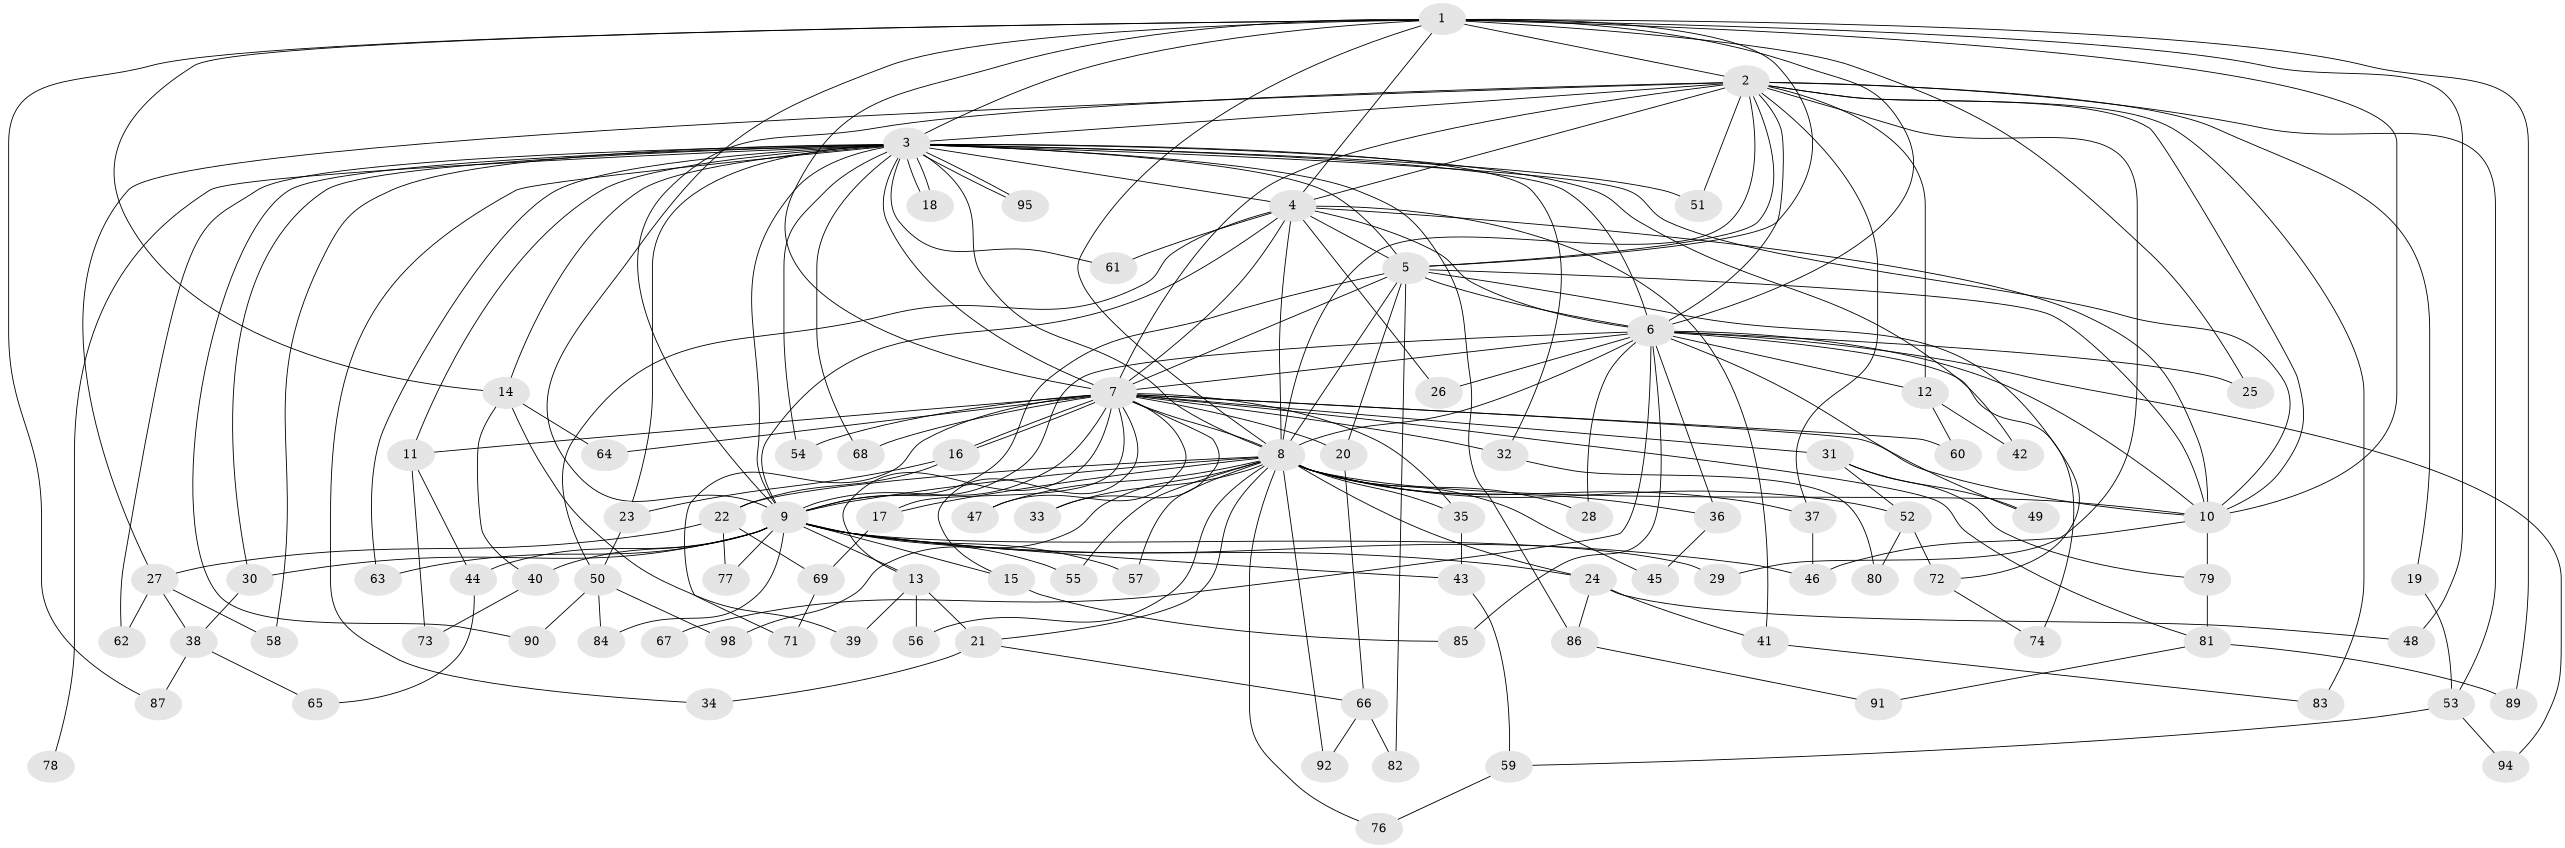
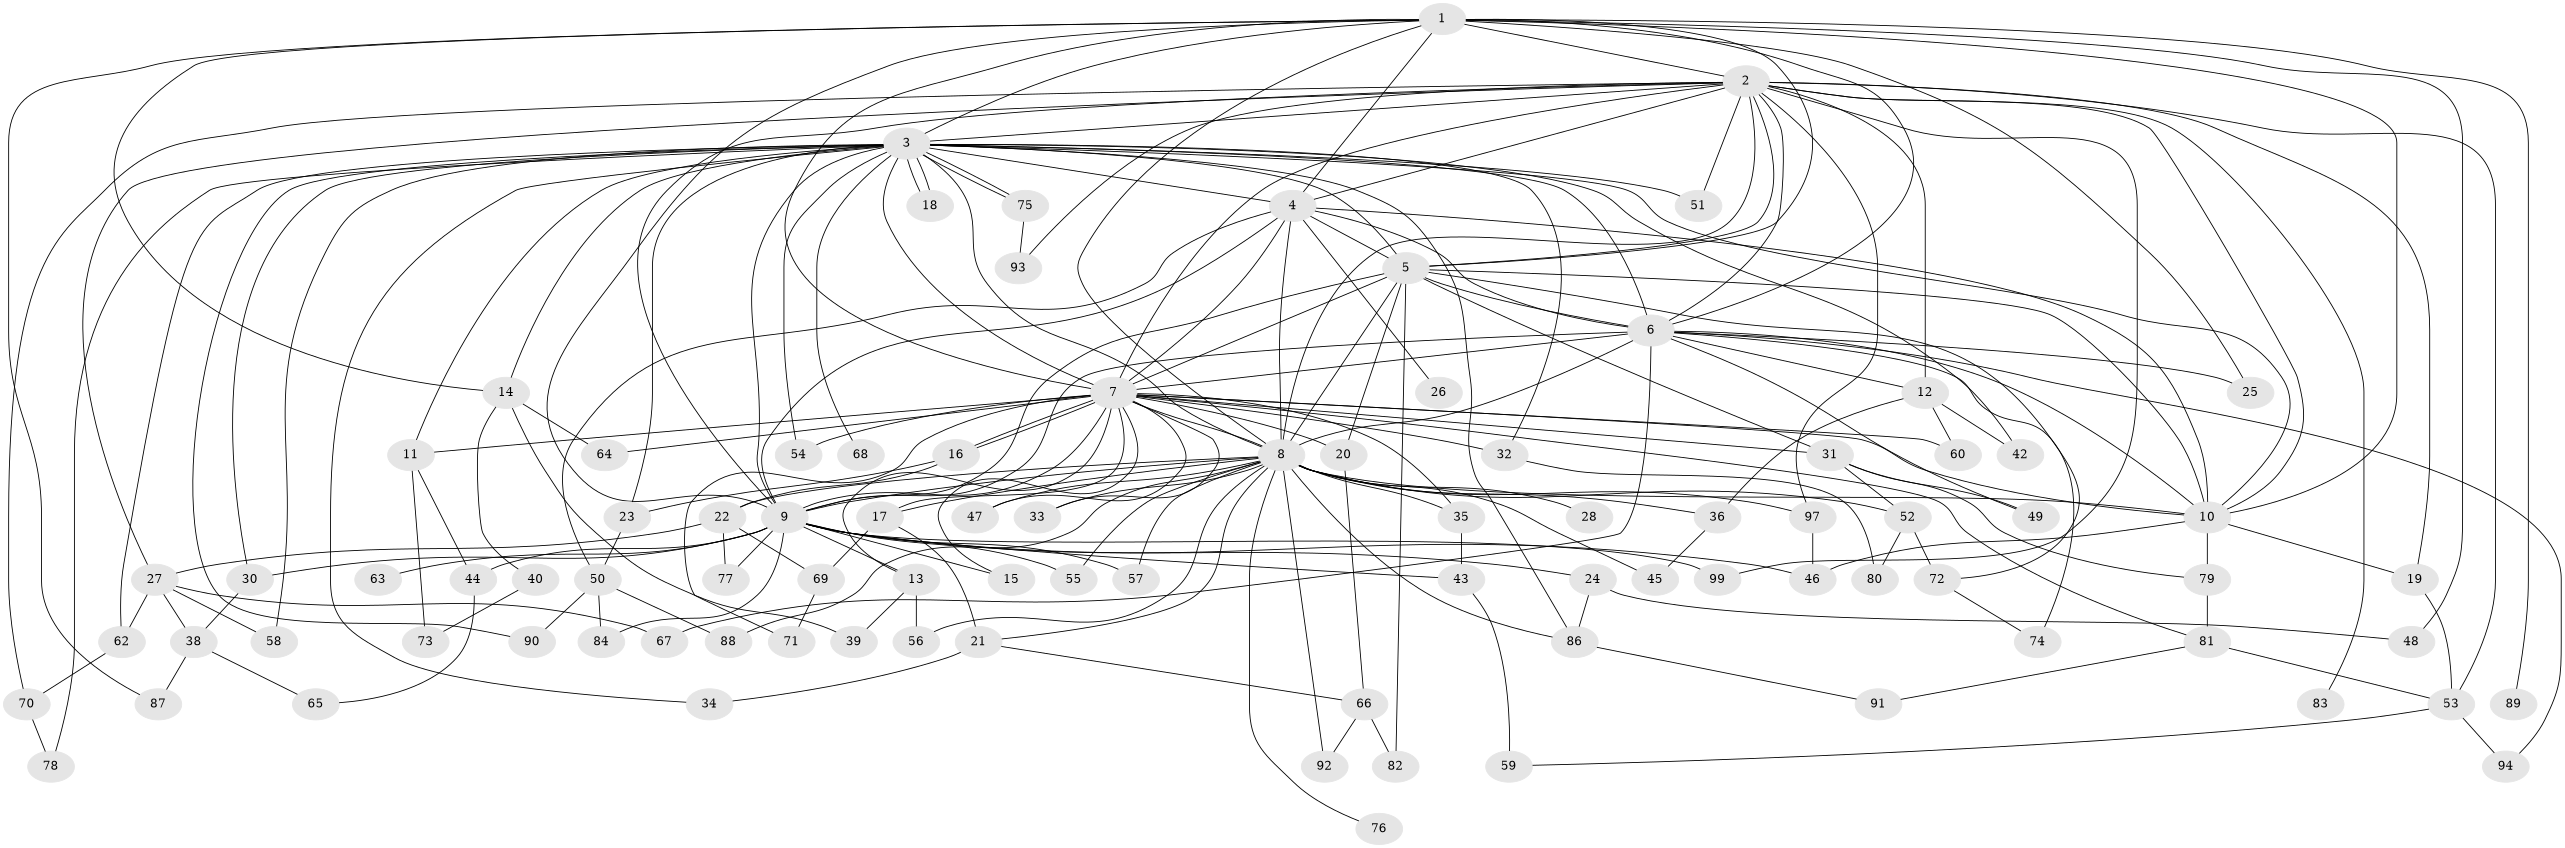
node "95": label "95" -> "75"
edge "3" -- "63": removed
node "93": added
node "61": removed
edge "6" -- "26": removed
edge "5" -- "31": added
edge "6" -- "28": removed
edge "6" -- "36": now "12" -- "36"
edge "7" -- "68": removed
node "37": label "37" -> "97"
edge "8" -- "24": now "8" -- "86"
edge "9" -- "40": removed
edge "10" -- "19": added
node "29": label "29" -> "99"
edge "27" -- "67": added
edge "13" -- "21": now "17" -- "21"
node "98": label "98" -> "88"
node "85": removed
node "41": removed
edge "81" -- "89": now "81" -- "53"
node "70": added
edge "59" -- "76": removed
